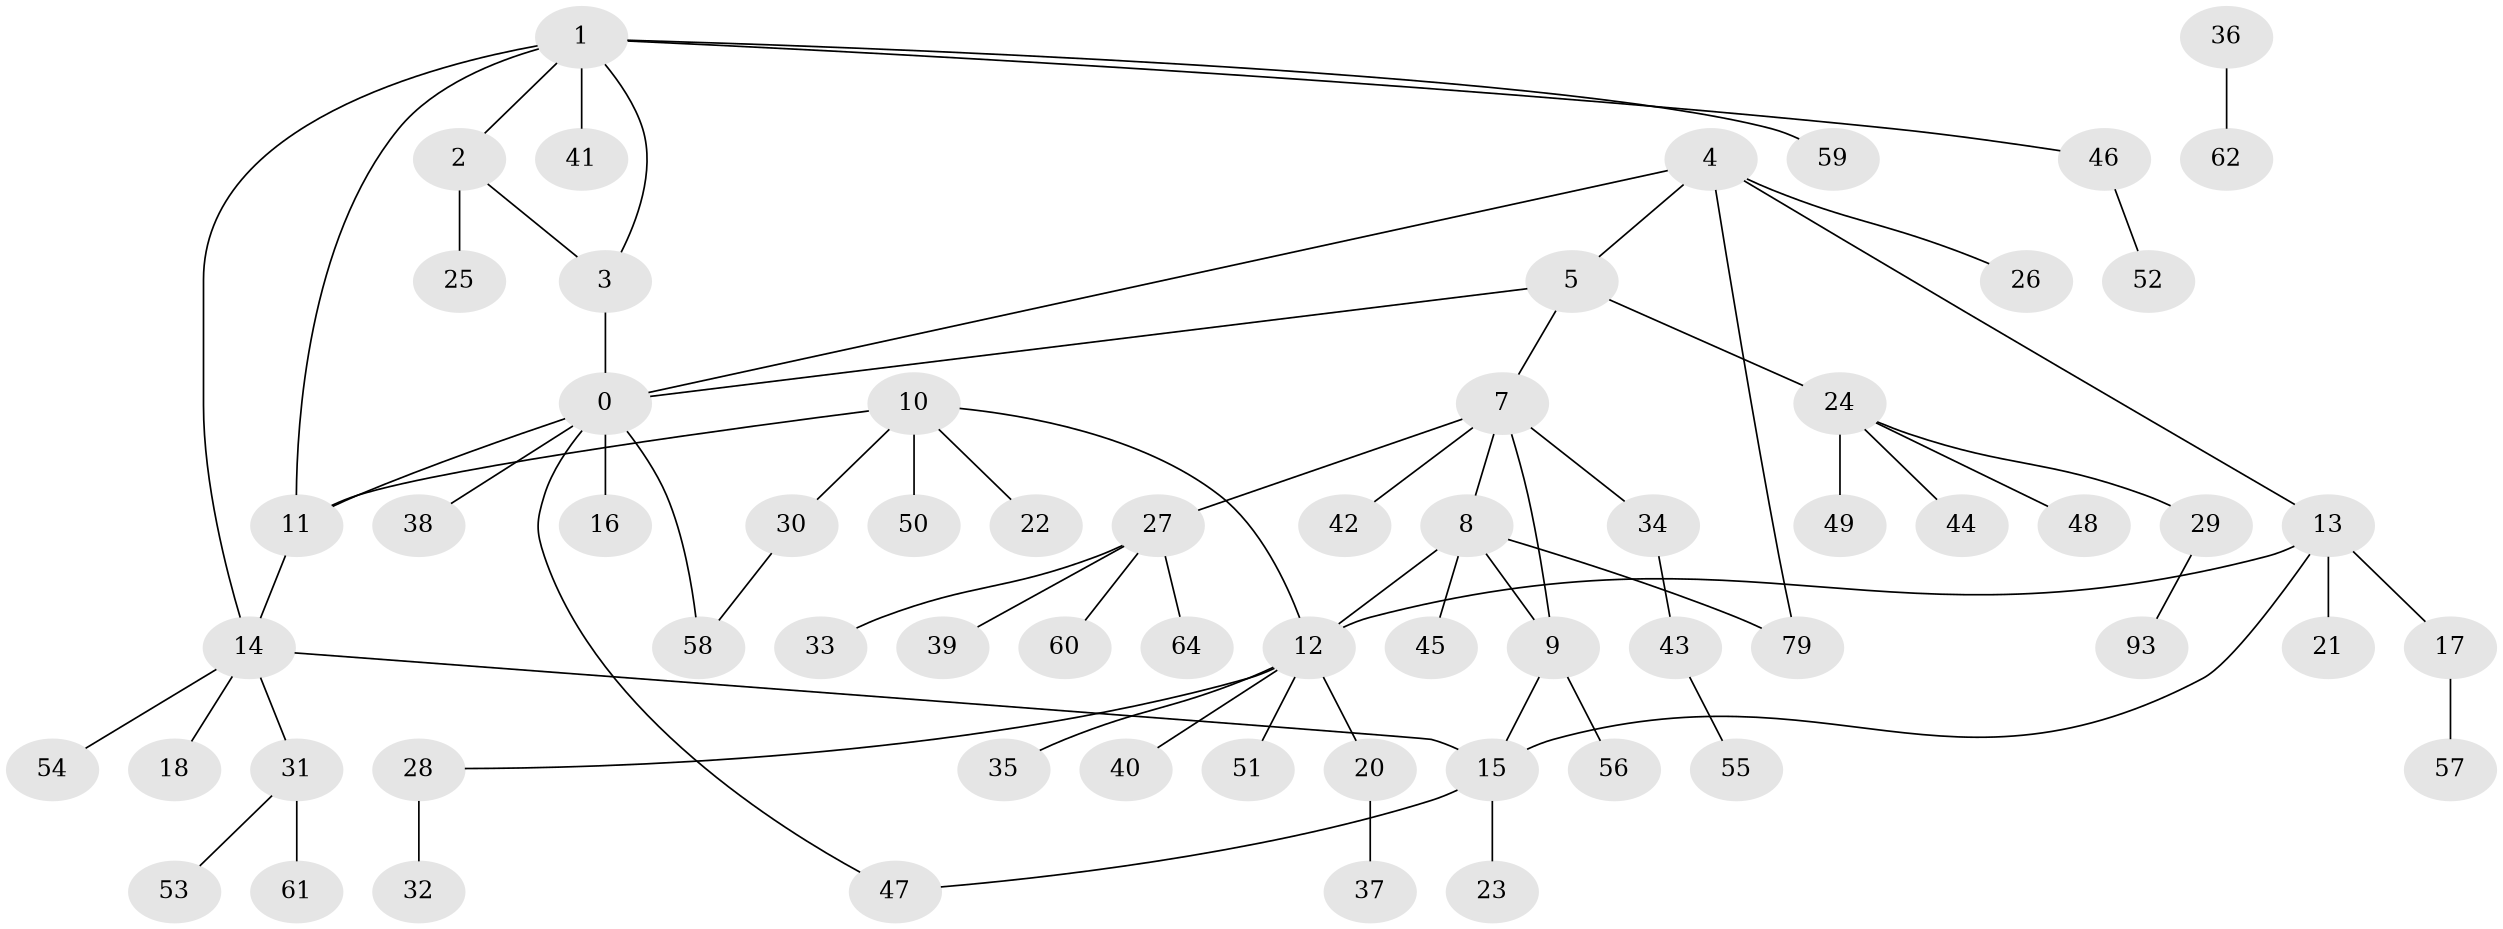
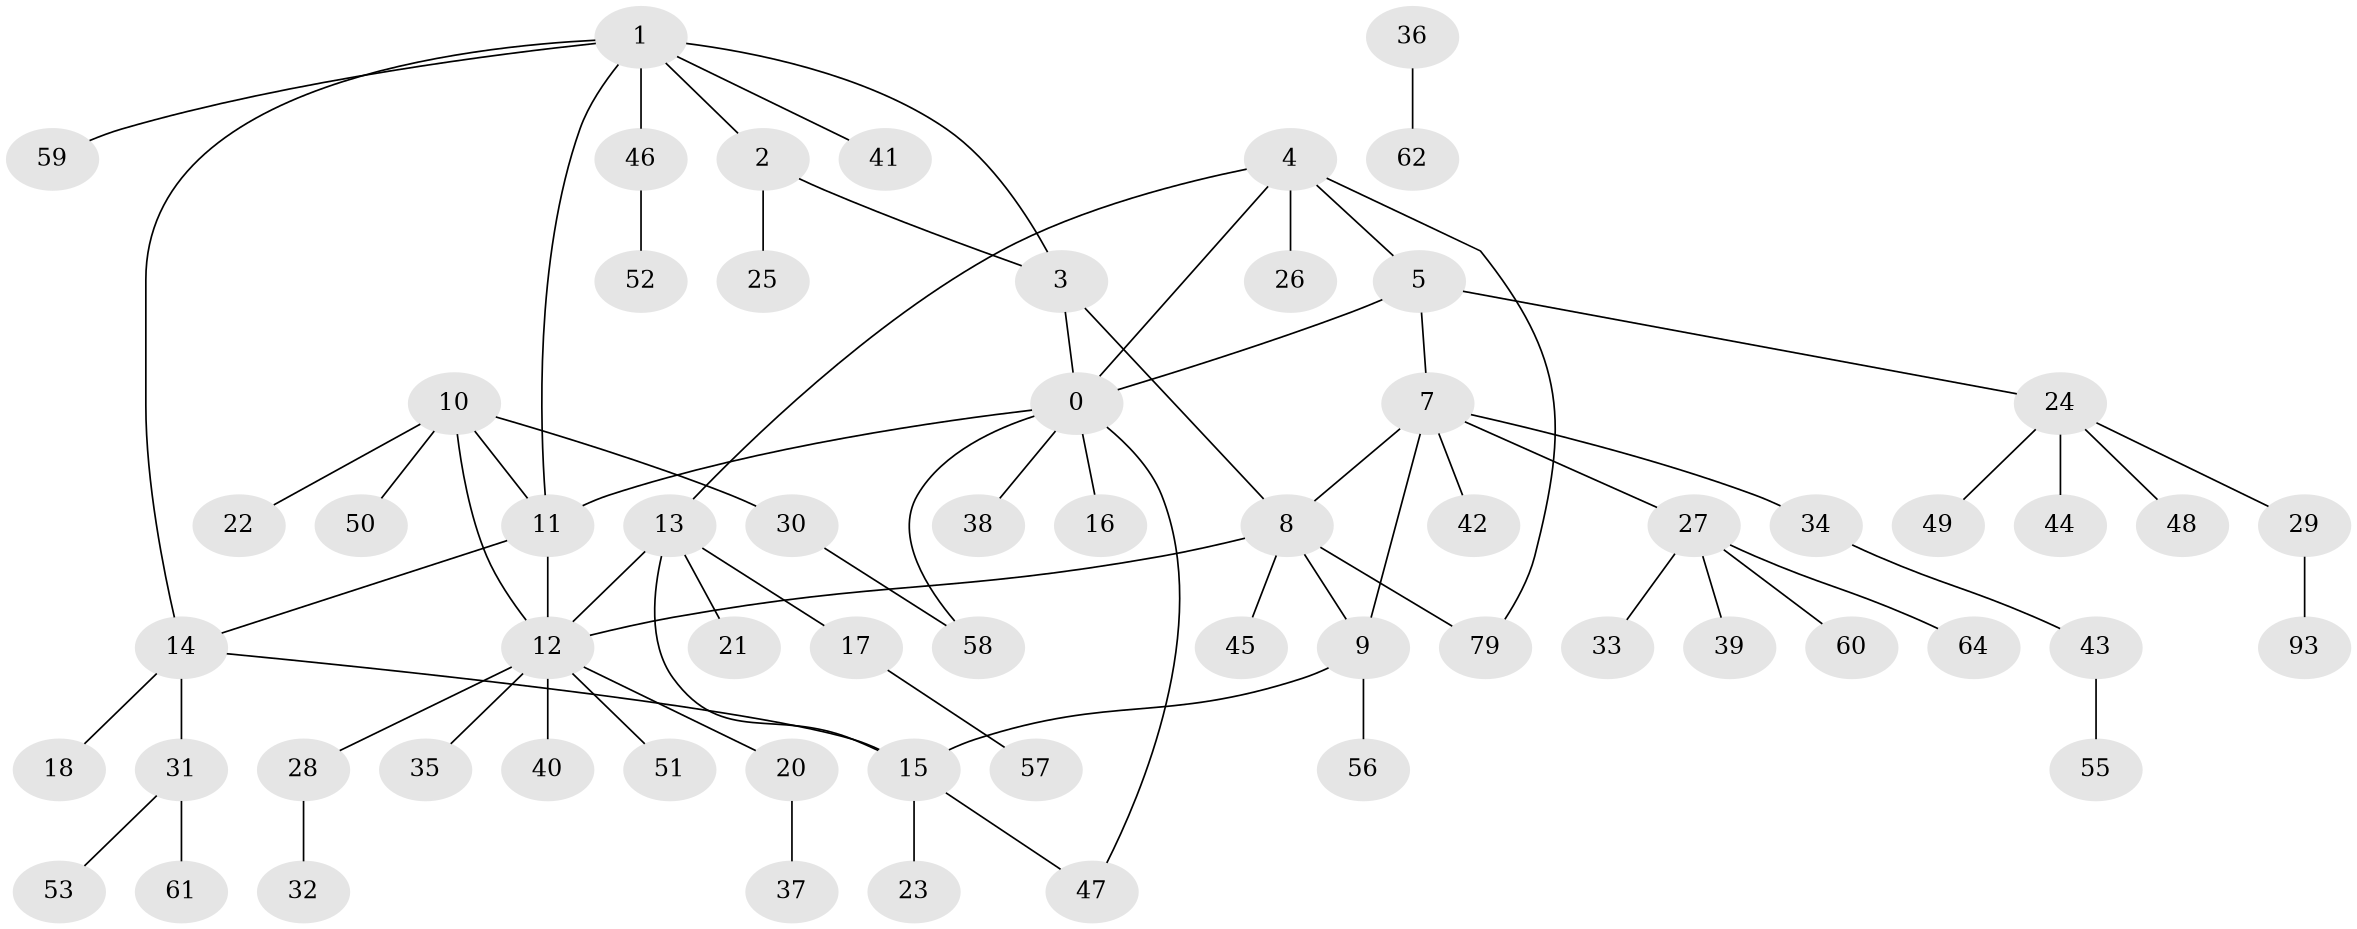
edge "3" -- "8": added
edge "11" -- "12": added
node "54": removed
